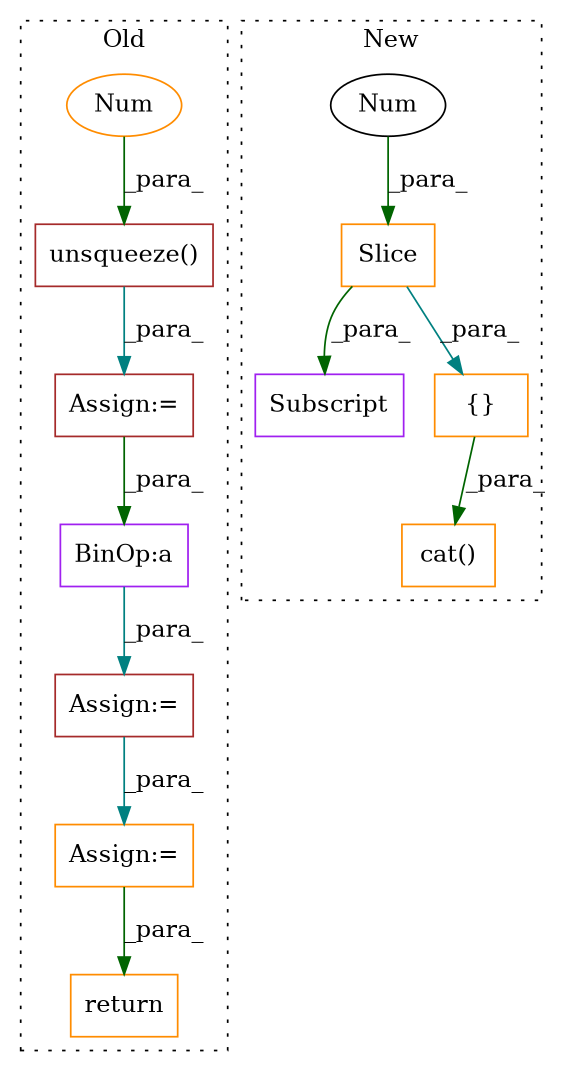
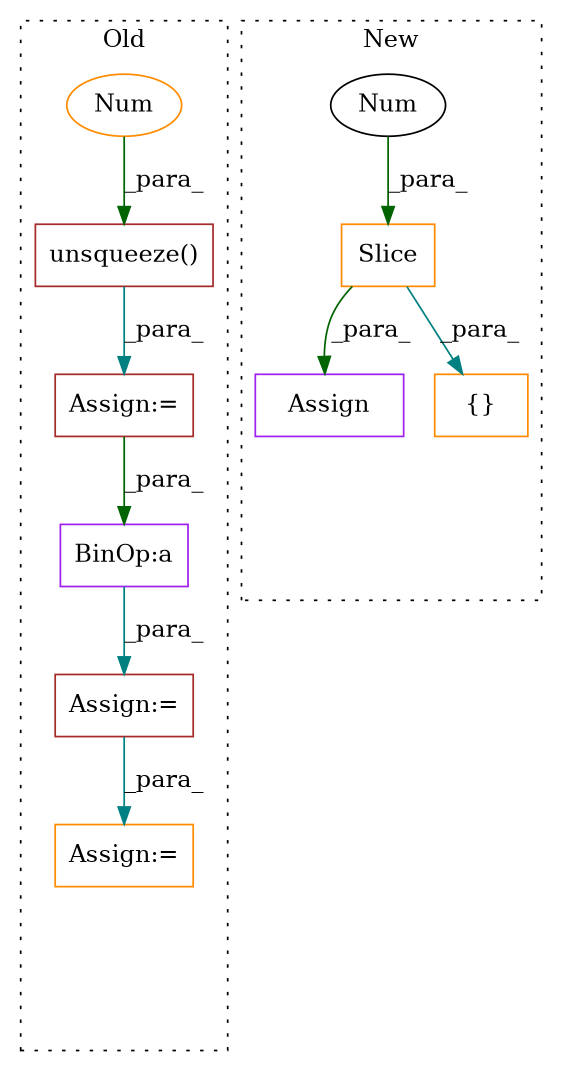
node "Subscript": label "Subscript" -> "Assign"
node "cat()": removed
node "return": removed
